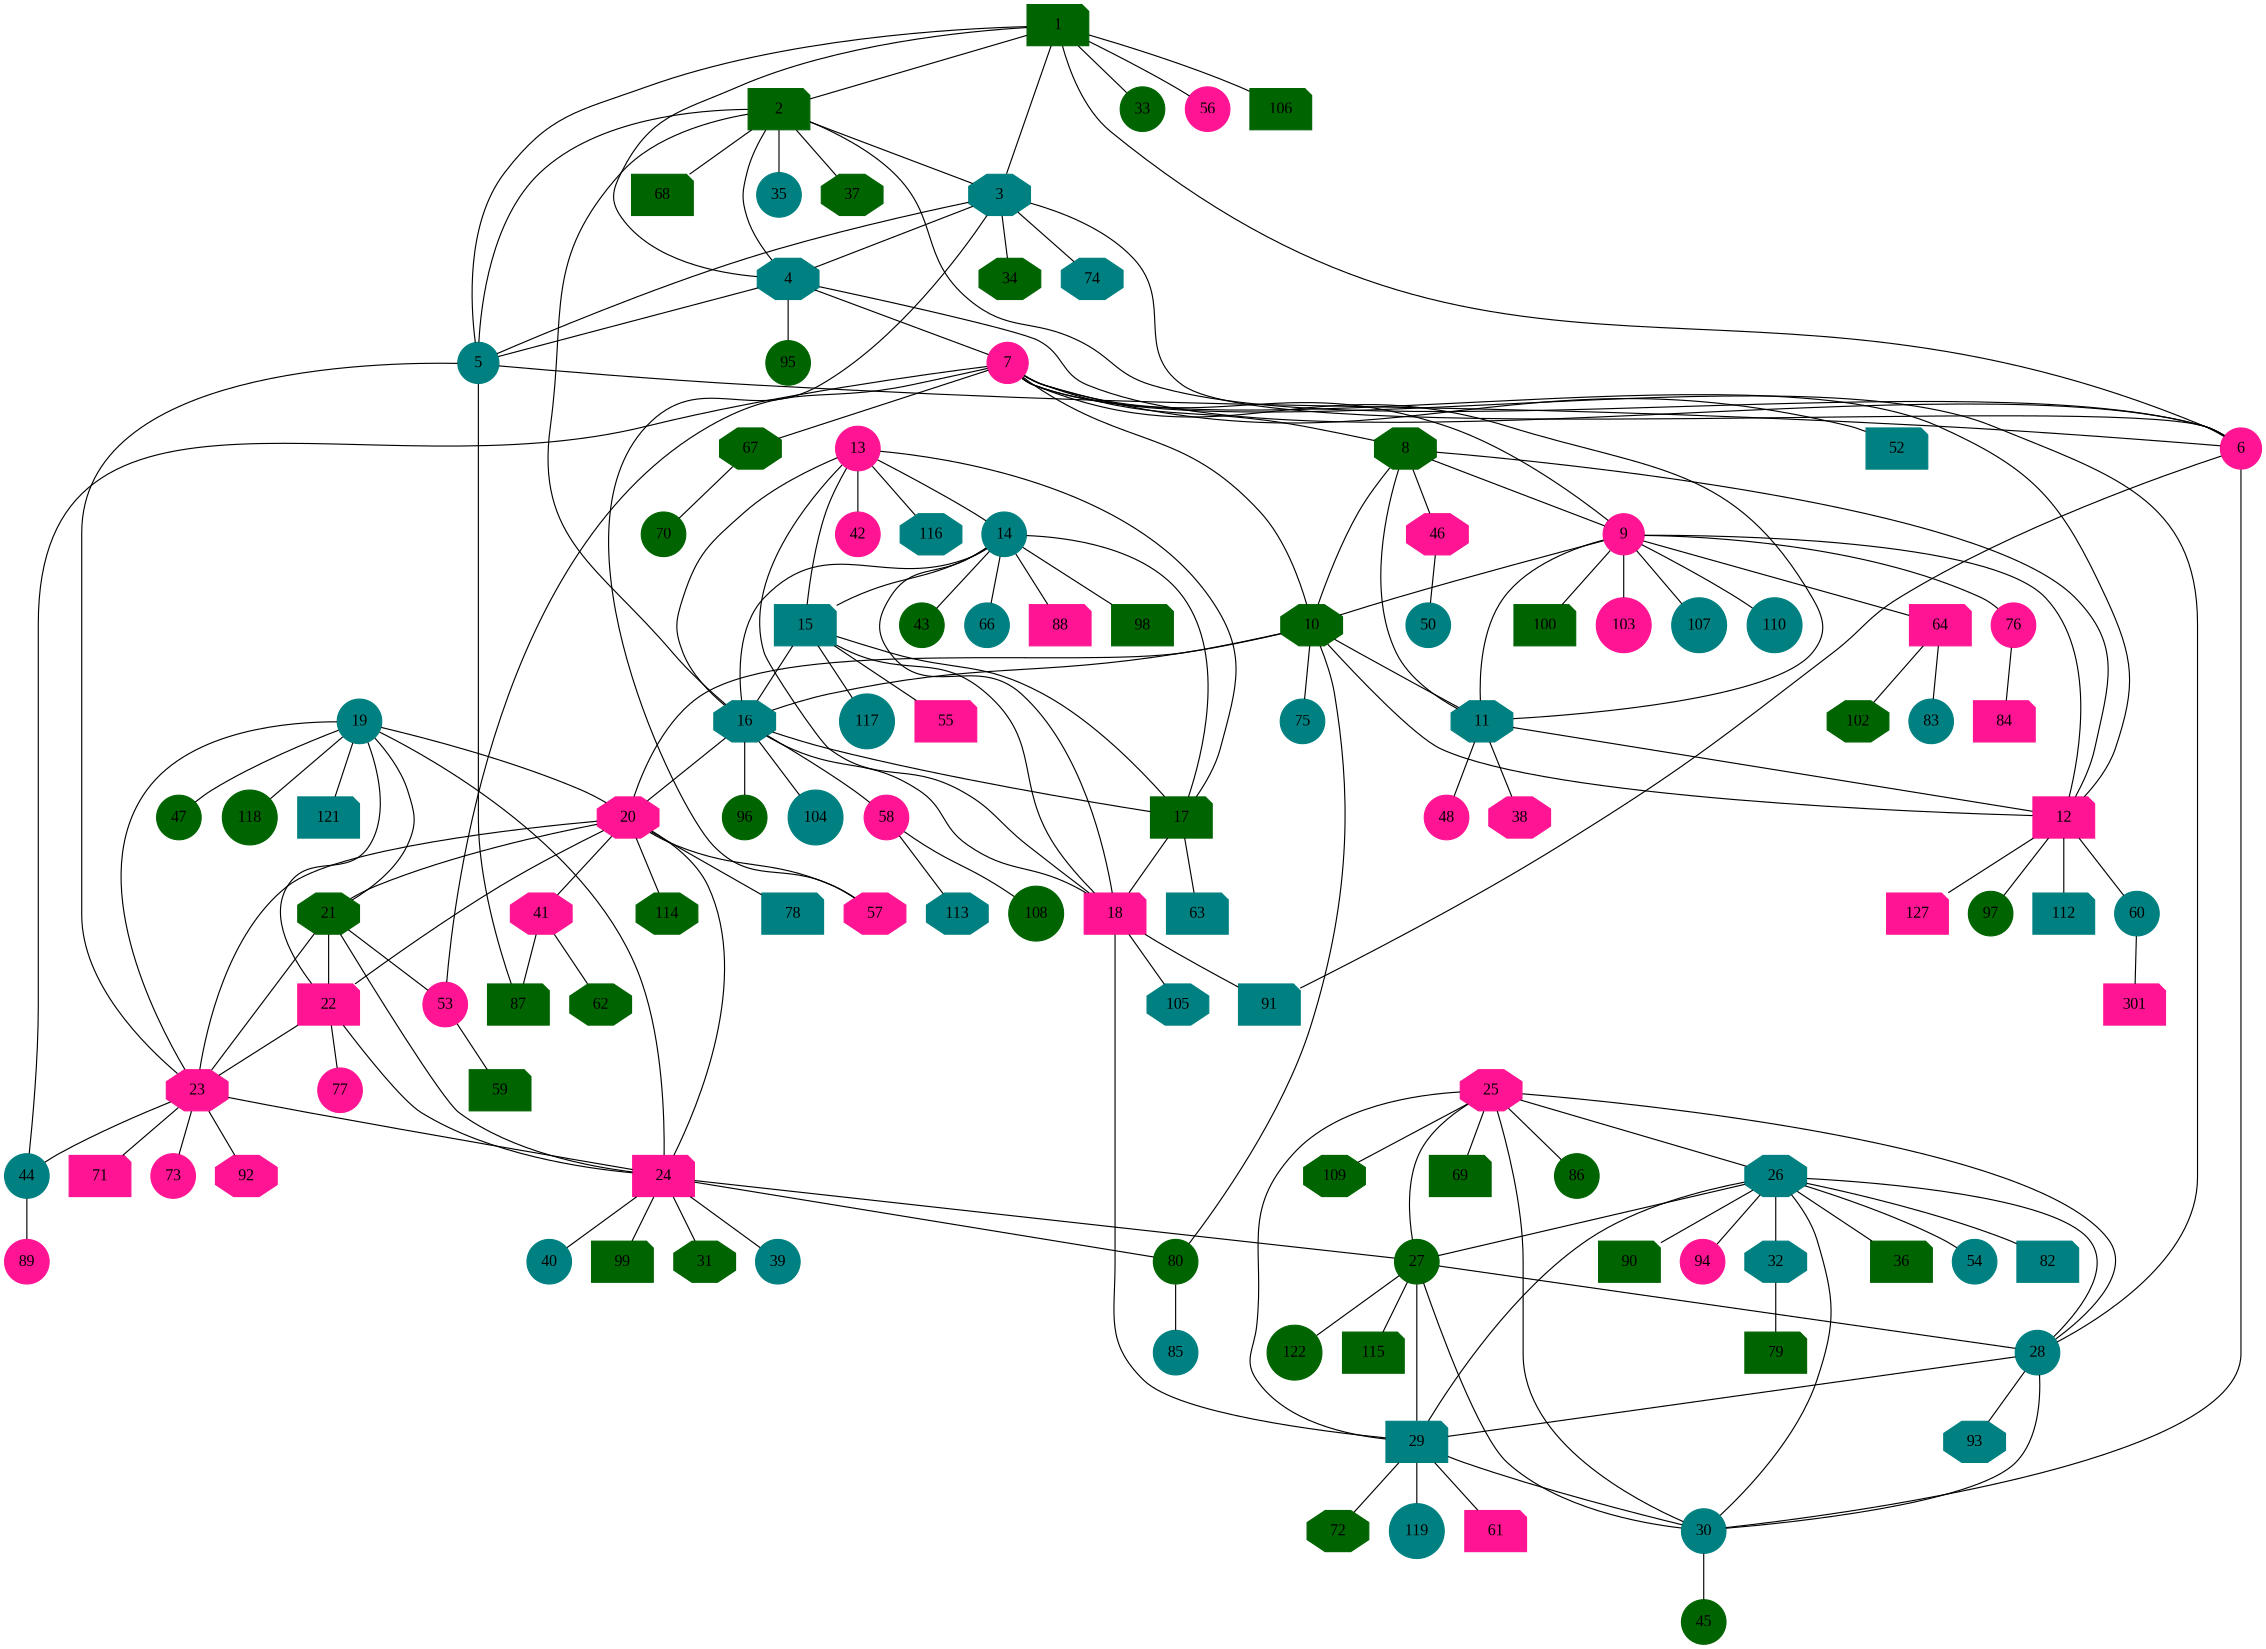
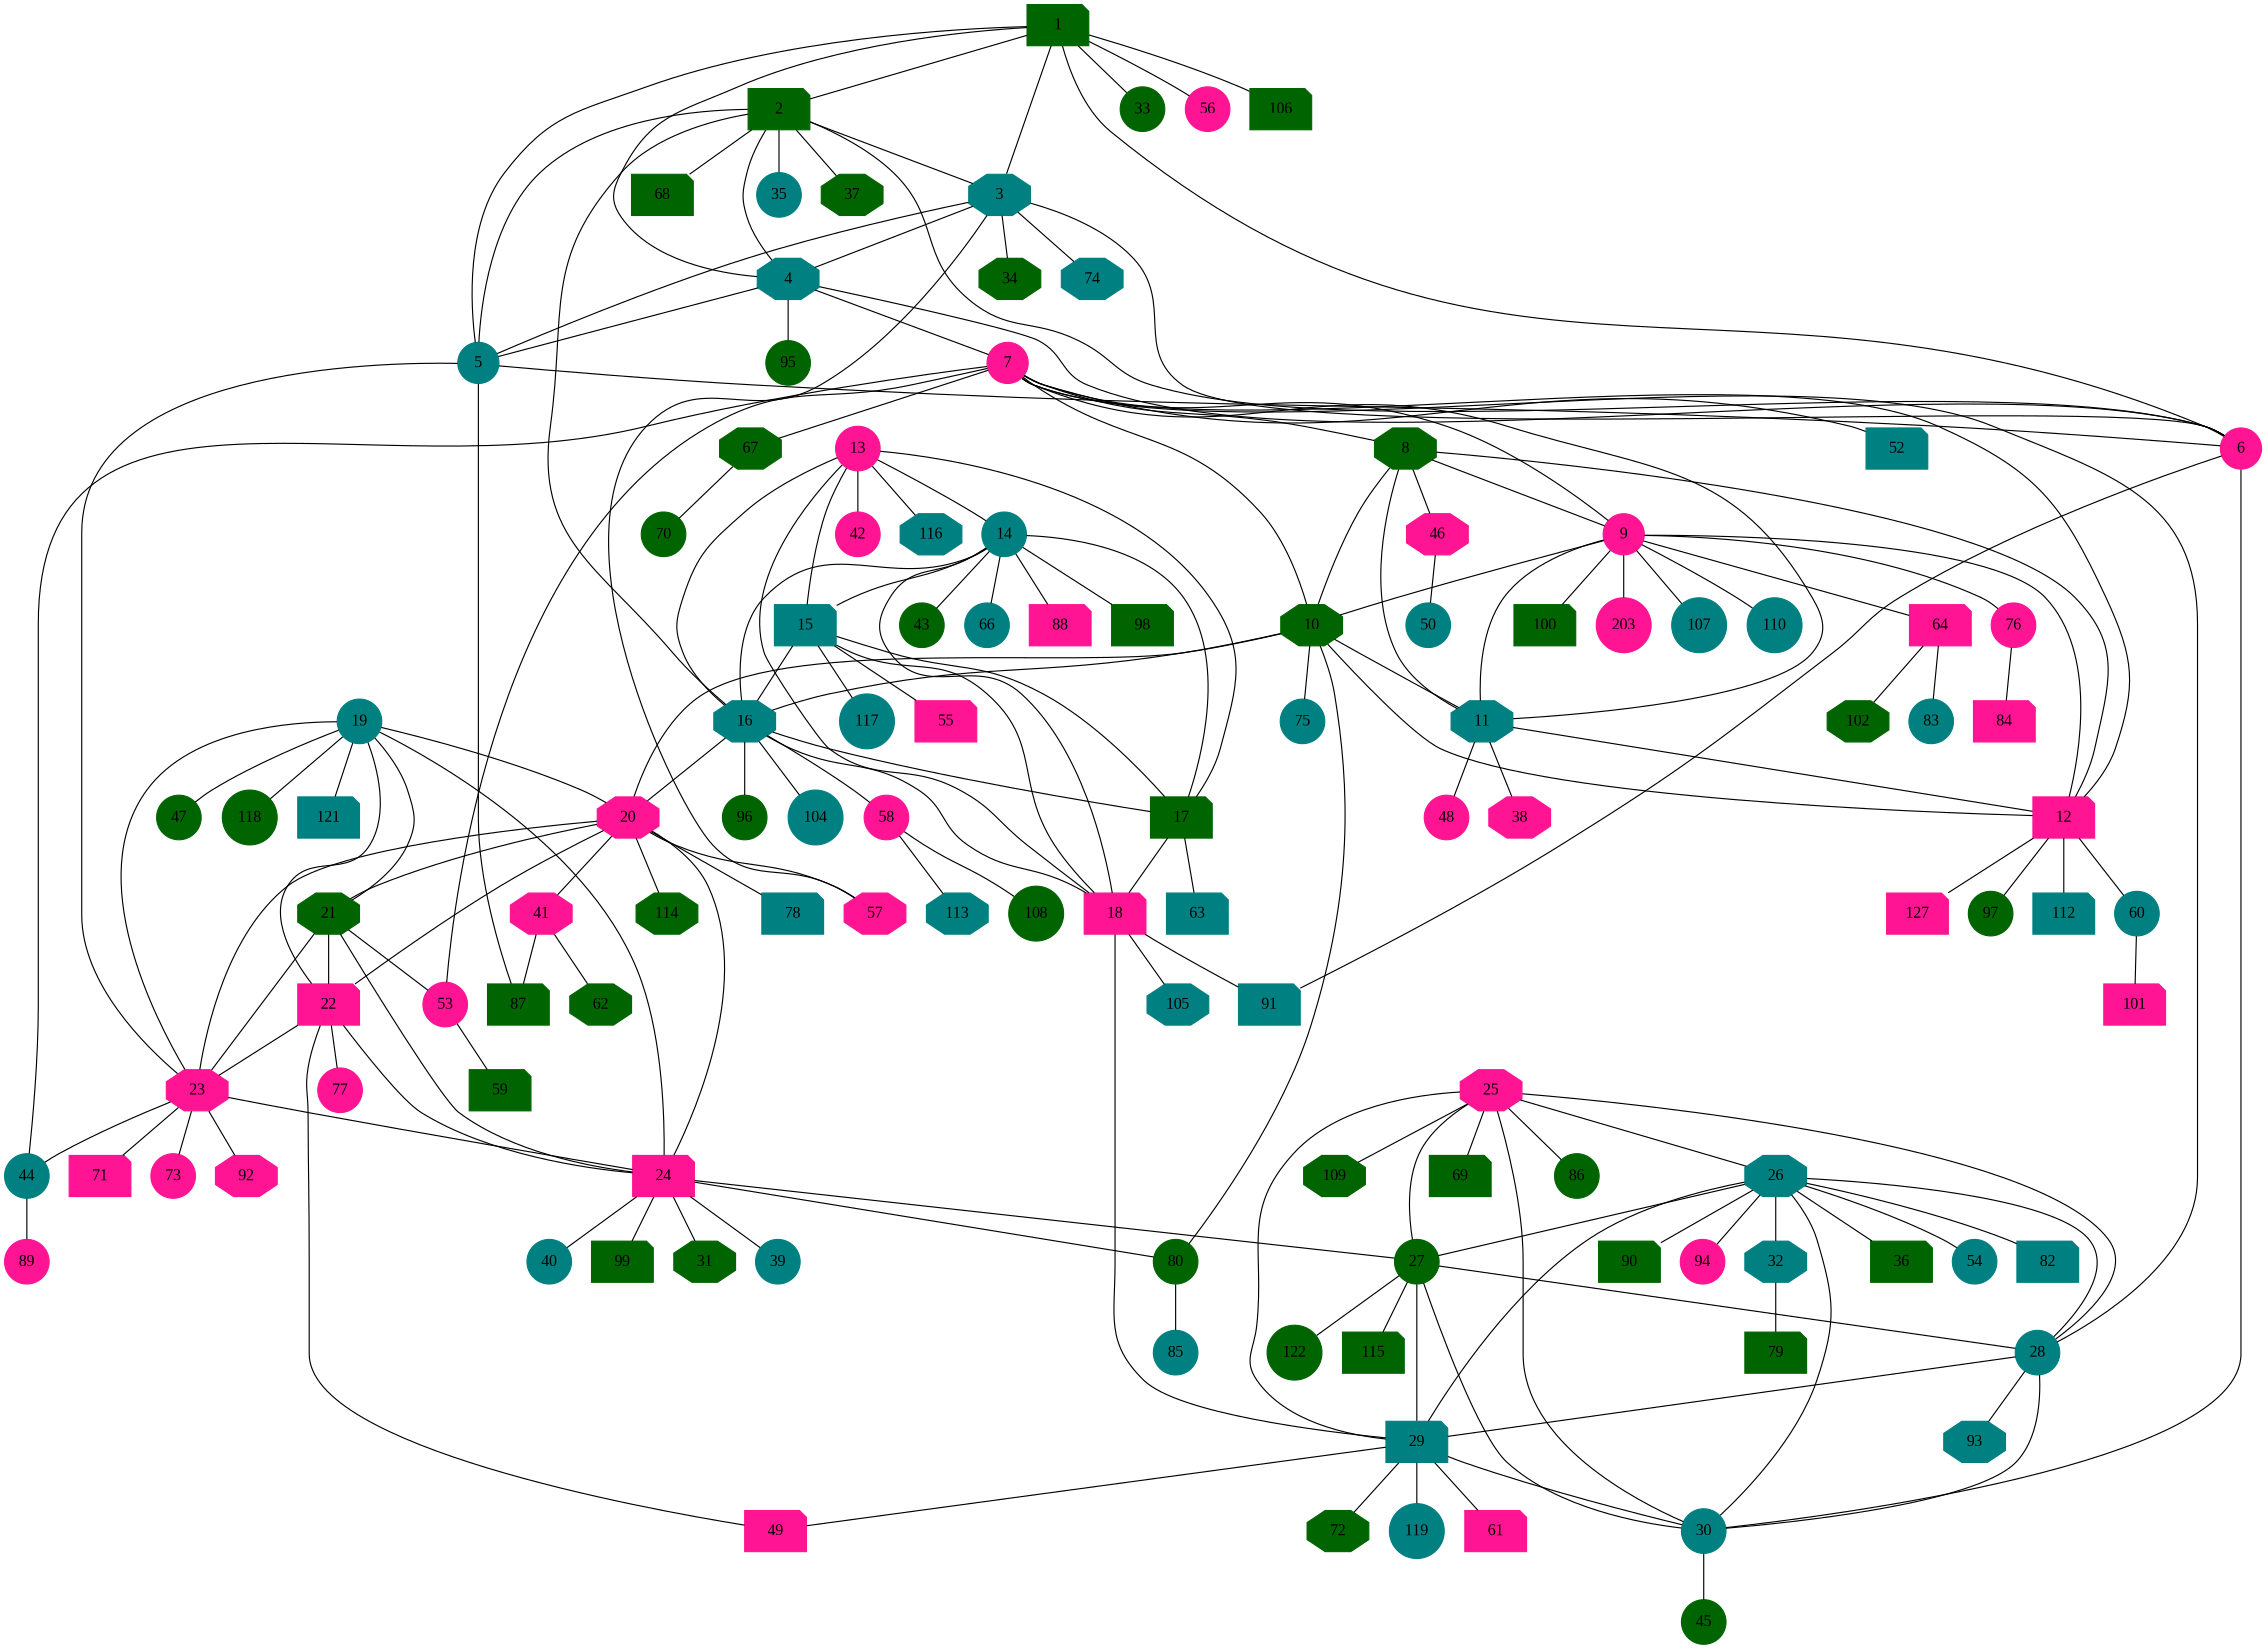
node "103": label "103" -> "203"
node "301": label "301" -> "101"
node "49": added
